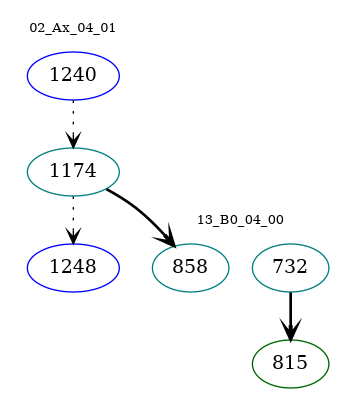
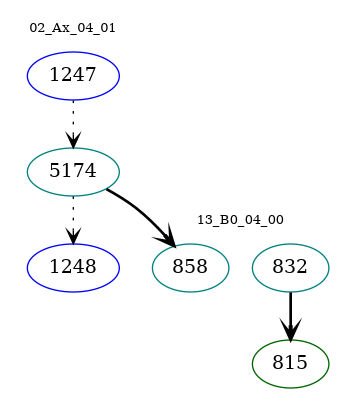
node "1240": label "1240" -> "1247"
node "1174": label "1174" -> "5174"
node "732": label "732" -> "832"
